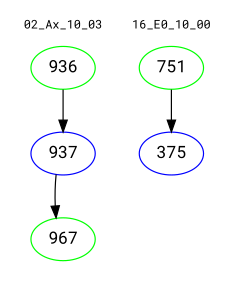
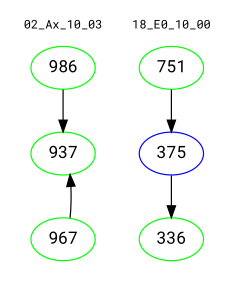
cluster "16_E0_10_00": label "16_E0_10_00" -> "18_E0_10_00"
node "936": label "936" -> "986"
node "937": color blue -> green
edge "937" -> "967": reversed
node "336": added
